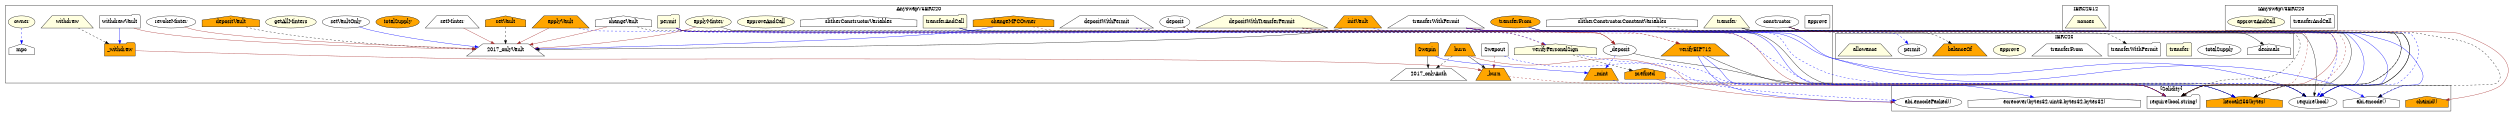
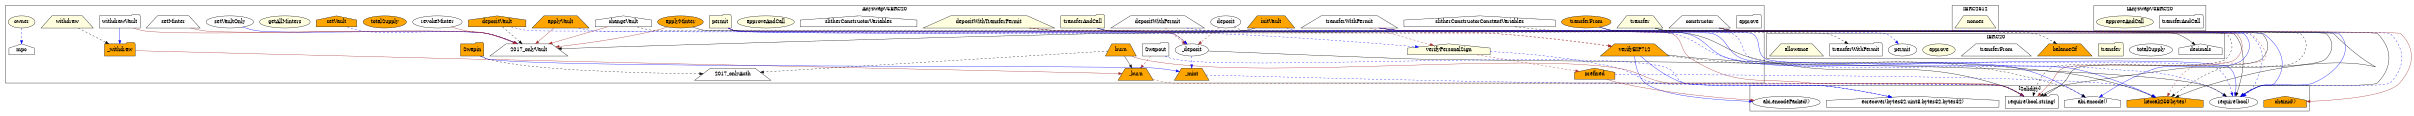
node "applyMinter": fillcolor lightyellow -> orange
node "changeMPCOwner": removed
node "constructor": shape ellipse -> trapezium
edge "depositVault" -> "_deposit": added
edge "setVault" -> "2017_onlyVault": color black -> blue
edge "constructor" -> "abi.encode()": now "verifyEIP712" -> "abi.encode()"
edge "Swapin" -> "2017_onlyAuth": style solid -> dashed
edge "verifyPersonalSign" -> "prefixed": color black -> brown
edge "verifyPersonalSign" -> "abi.encodePacked()": now "verifyPersonalSign" -> "ecrecover(bytes32,uint8,bytes32,bytes32)"
